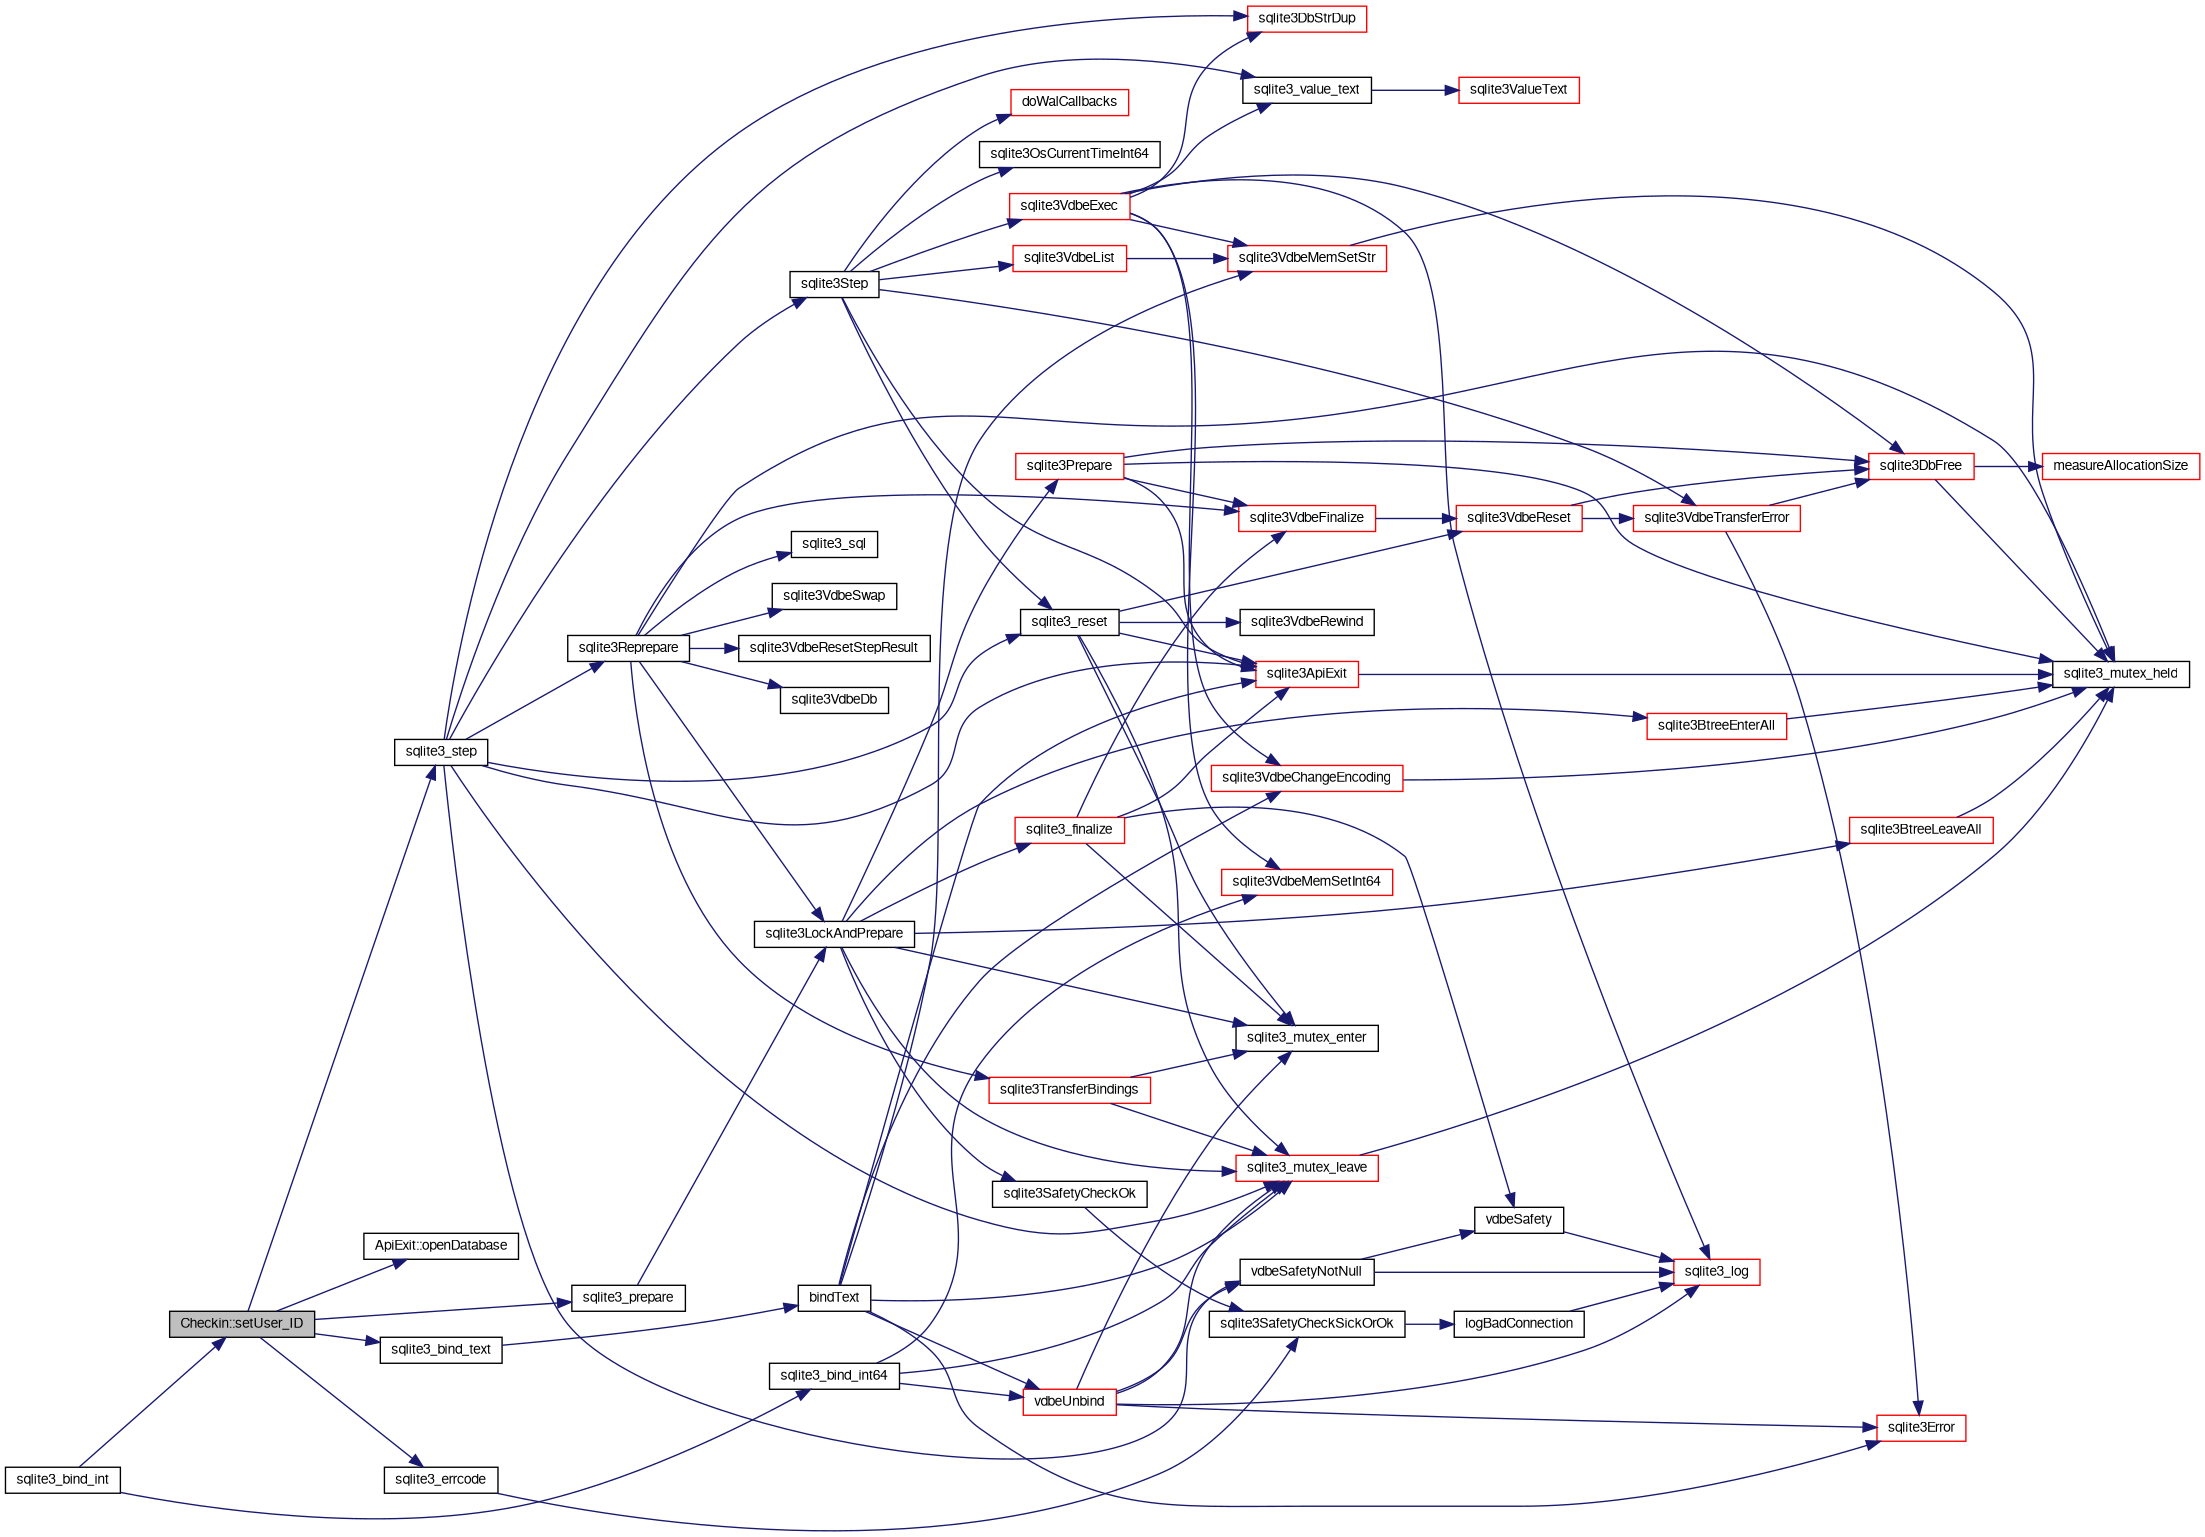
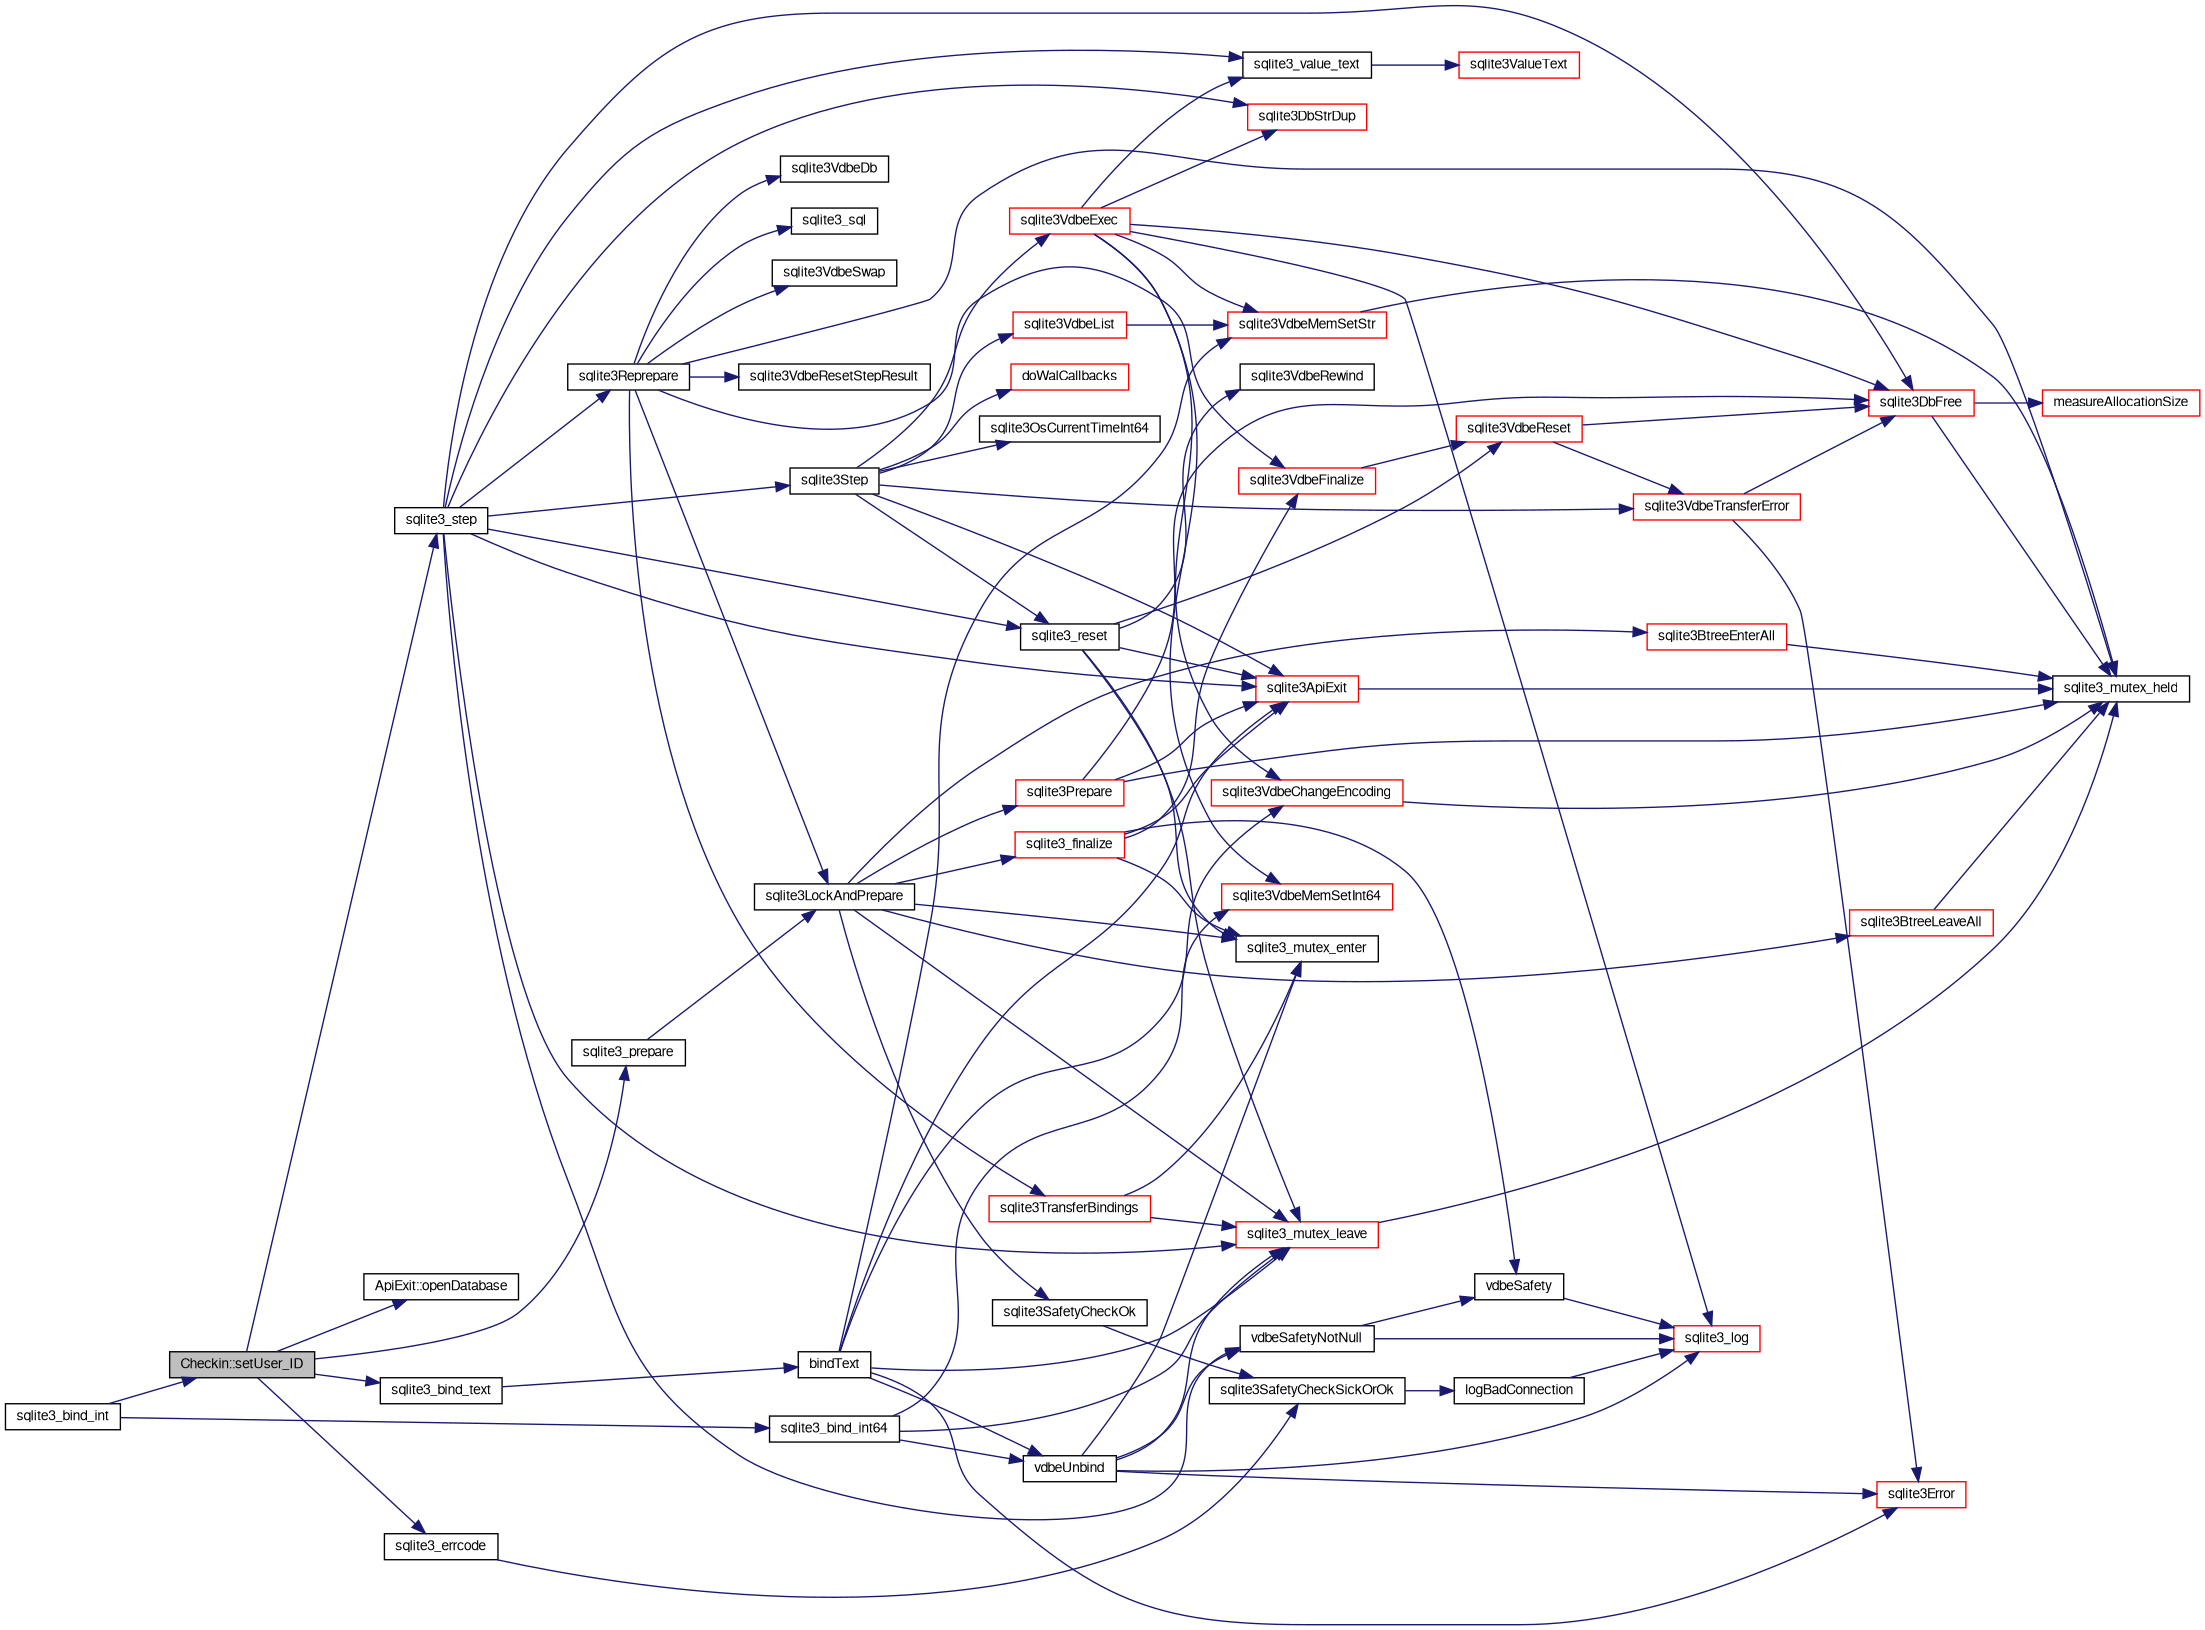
edge "sqlite3_step" -> "sqlite3DbFree": added
edge "sqlite3Prepare" -> "sqlite3VdbeFinalize": removed
node "vdbeUnbind": color red -> black
